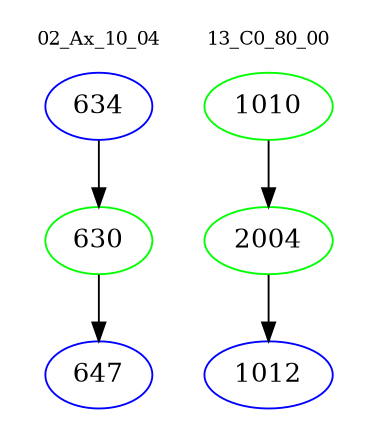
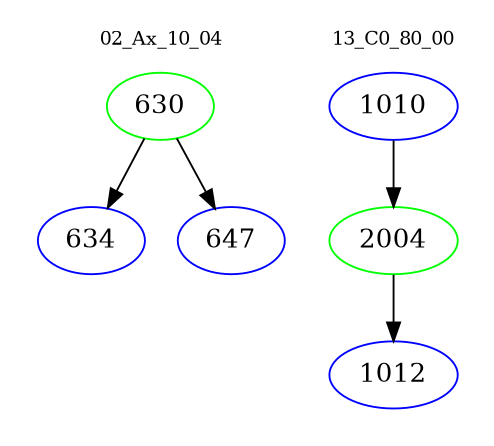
node "1010": color green -> blue
edge "634" -> "630": reversed
